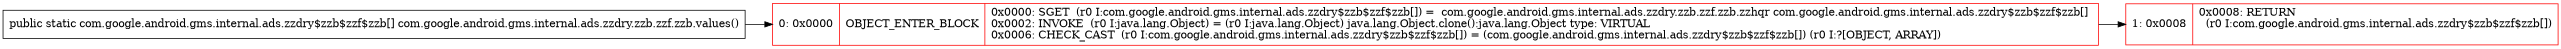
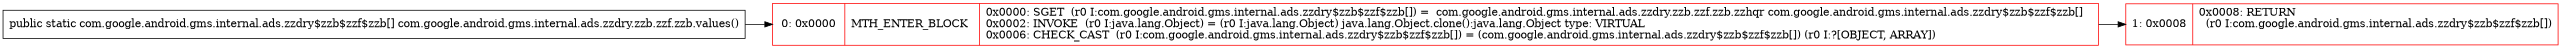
node "0: 0x0000": text "OBJECT_ENTER_BLOCK" -> "MTH_ENTER_BLOCK"
